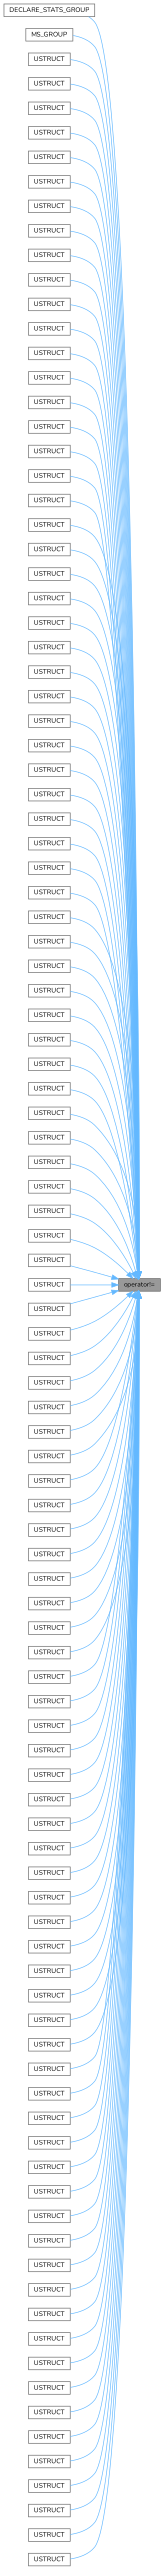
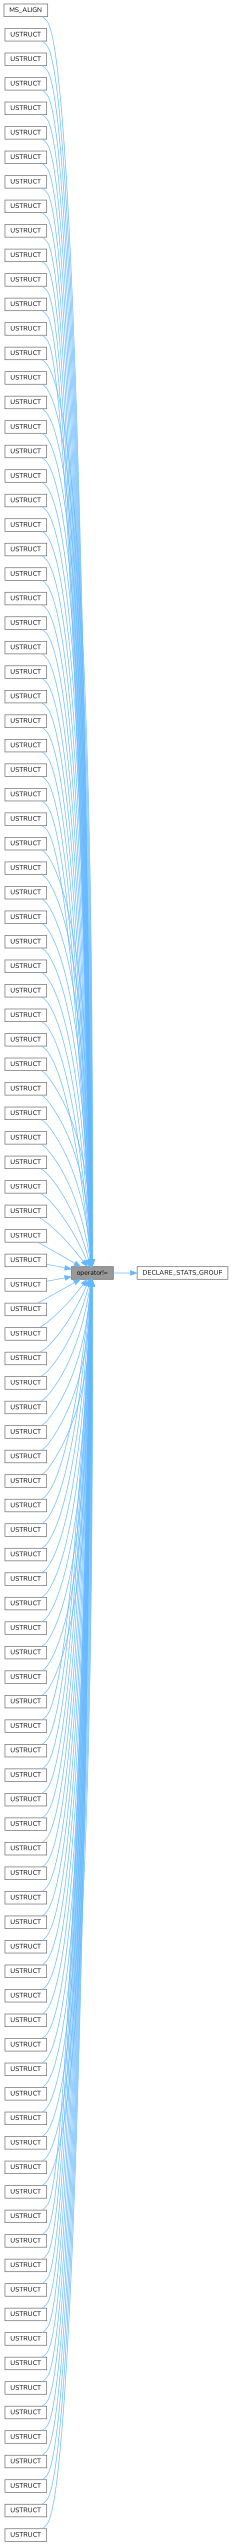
node "MS_GROUP": label "MS_GROUP" -> "MS_ALIGN"
edge "DECLARE_STATS_GROUP" -> "operator!=": reversed
